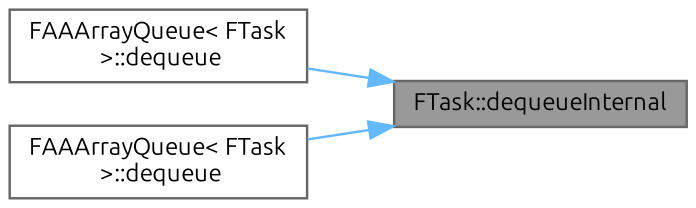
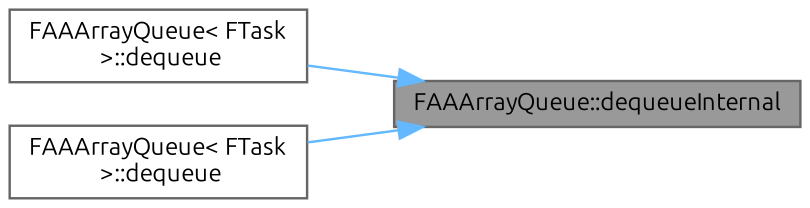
node "FTask::dequeueInternal": label "FTask::dequeueInternal" -> "FAAArrayQueue::dequeueInternal"
